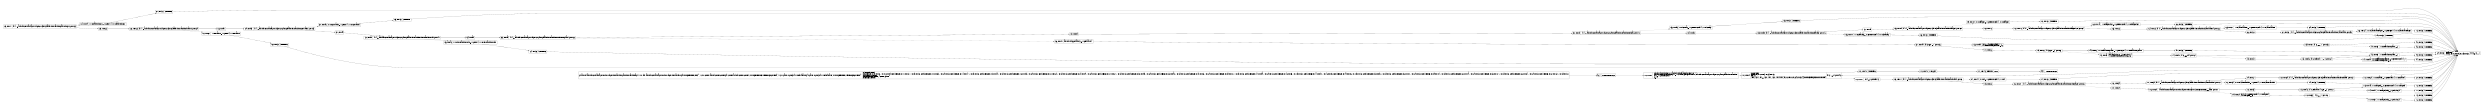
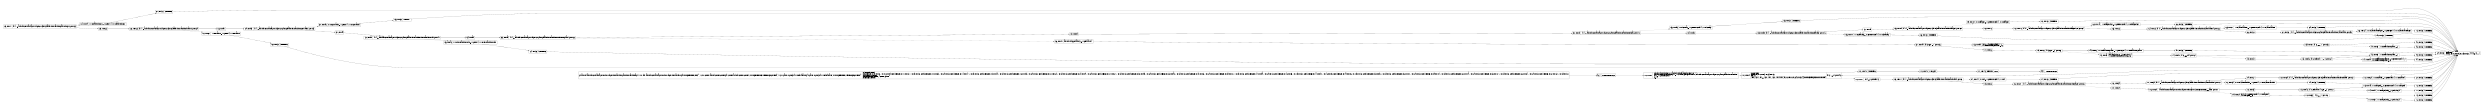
node "183: 0x013c": text "SYNTHETIC" -> "METHOD"
